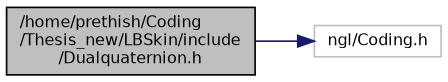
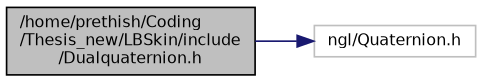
node "ngl/Coding.h": label "ngl/Coding.h" -> "ngl/Quaternion.h"
